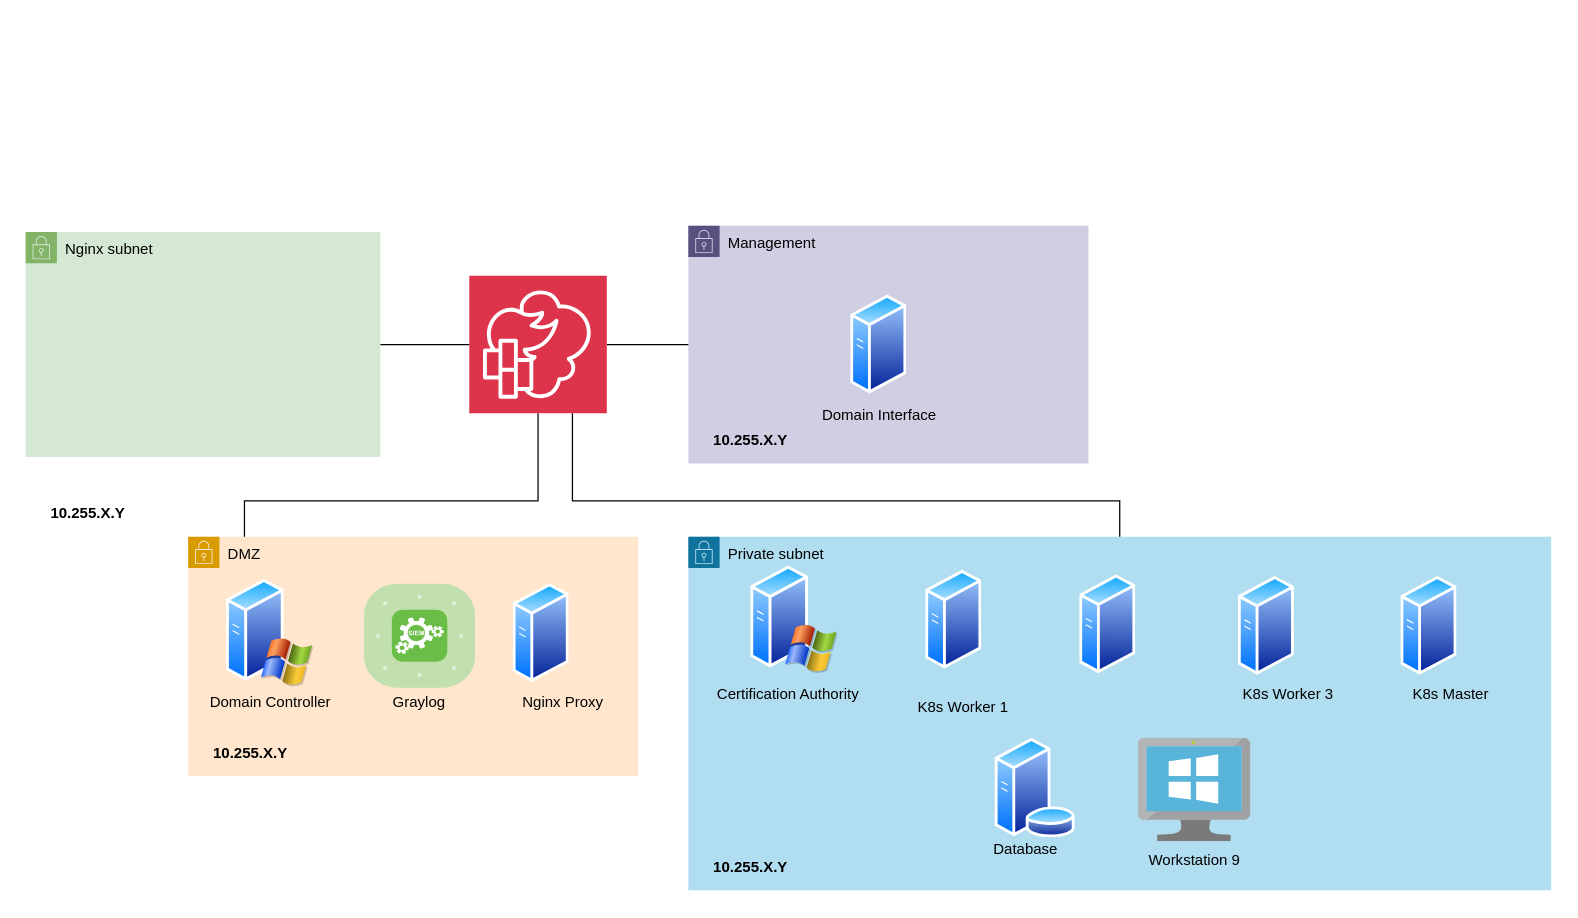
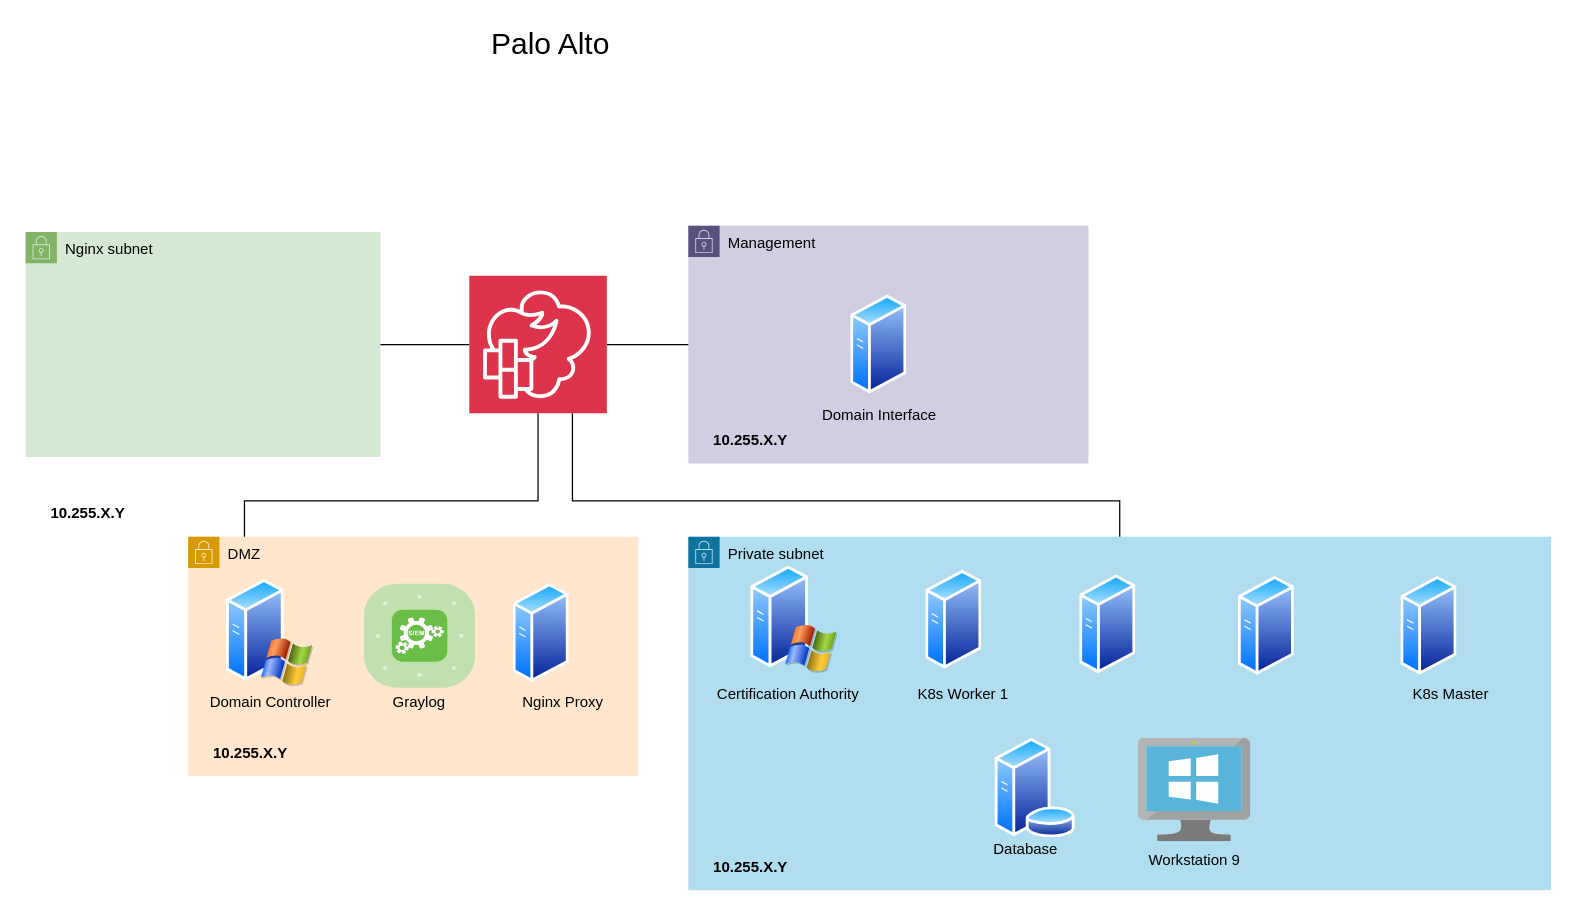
node "Palo Alto": added
node "K8s Worker 3": removed
node "K8s Worker 1": moved (963, 707) -> (963, 694)
